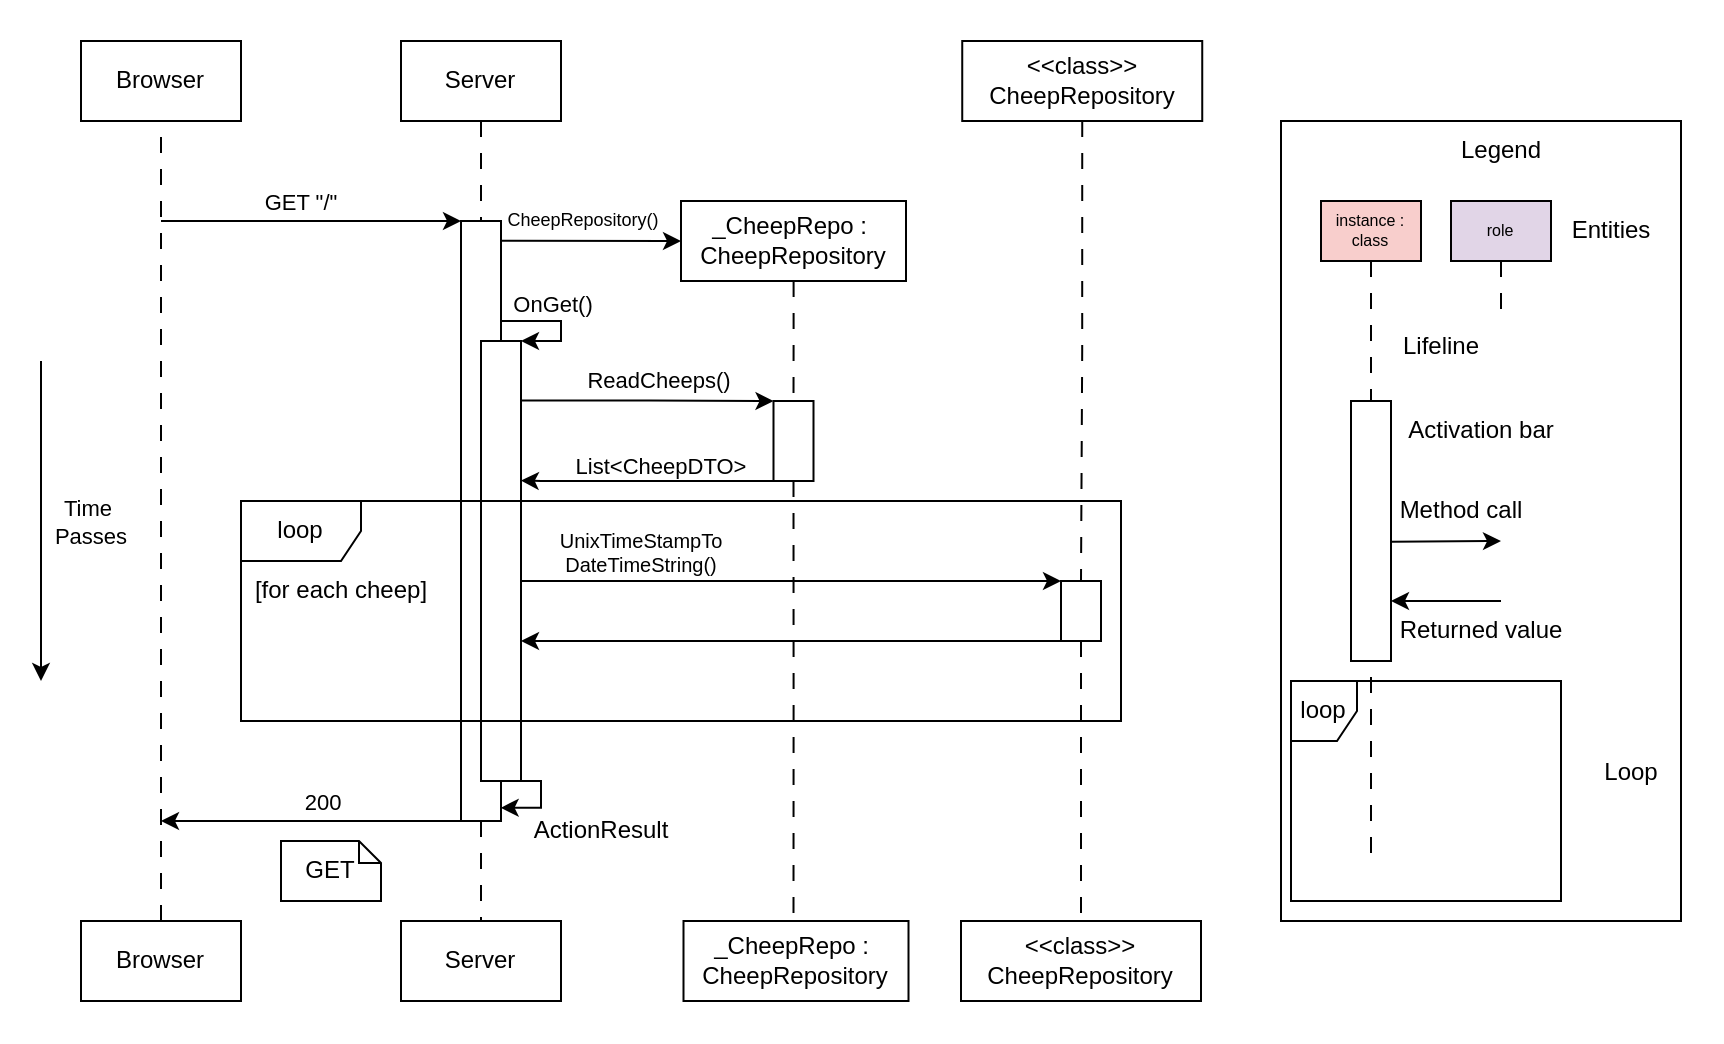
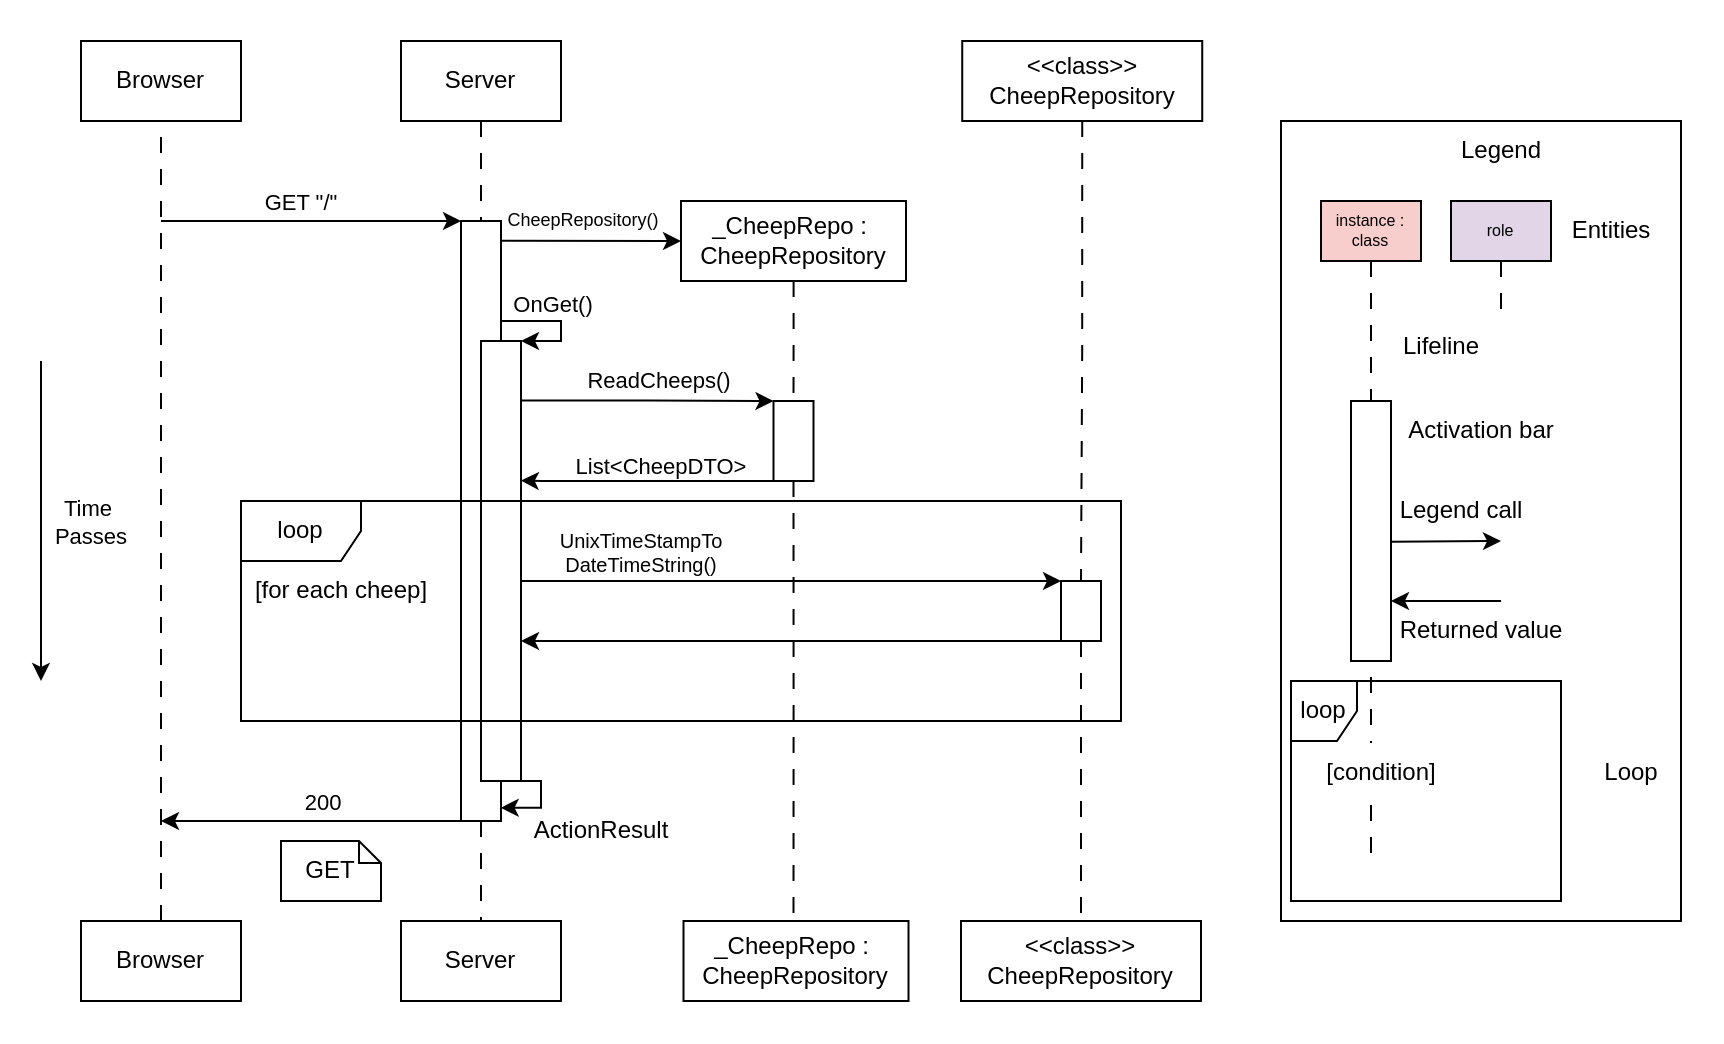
node "Method call": label "Method call" -> "Legend call"
node "[condition]": added
